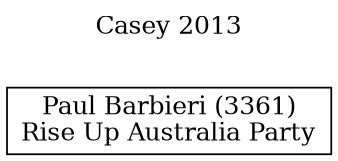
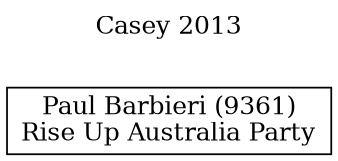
node "Paul Barbieri (3361) Rise Up Australia Party": label "Paul Barbieri (3361) Rise Up Australia Party" -> "Paul Barbieri (9361) Rise Up Australia Party"
